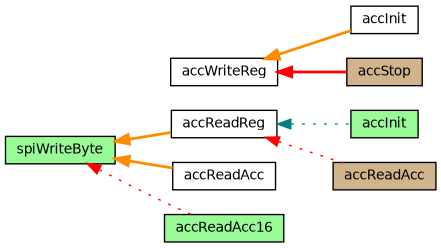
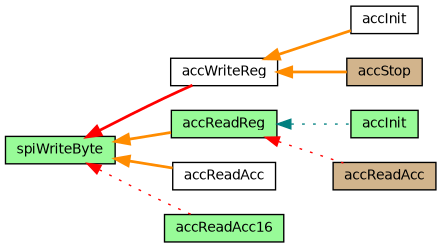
edge "accStop" -> "accWriteReg": color red -> darkorange
edge "accWriteReg" -> "spiWriteByte": added
node "accReadReg": fillcolor white -> palegreen
